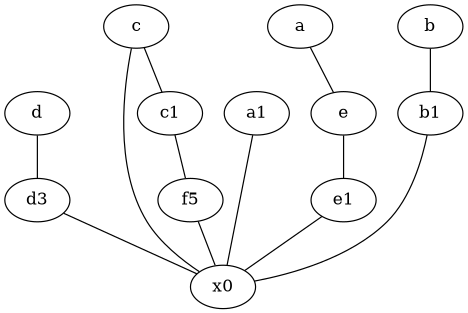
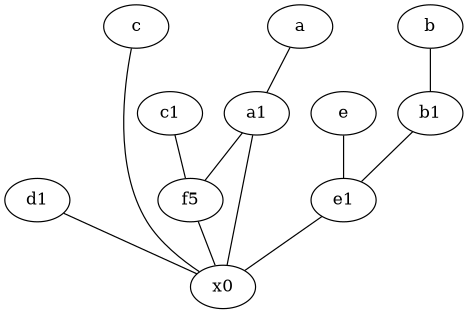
edge "c" -- "c1": removed
edge "a" -- "e": now "a" -- "a1"
node "d": removed
edge "a1" -- "f5": added
node "d3": label "d3" -> "d1"
edge "b1" -- "x0": now "b1" -- "e1"
